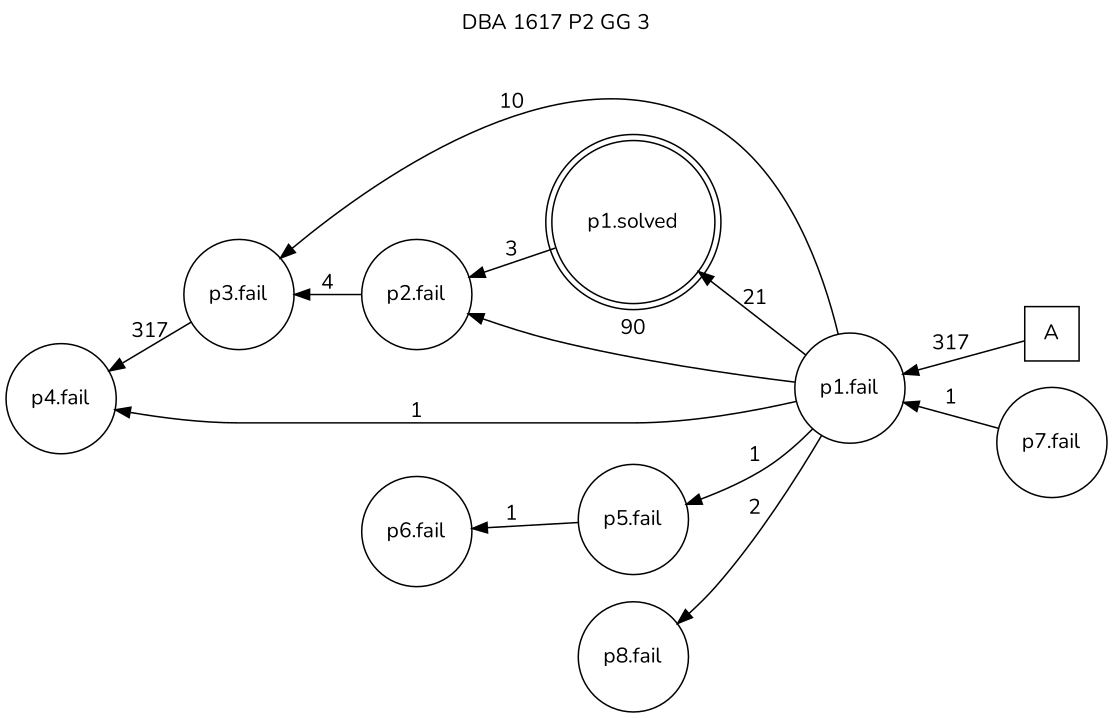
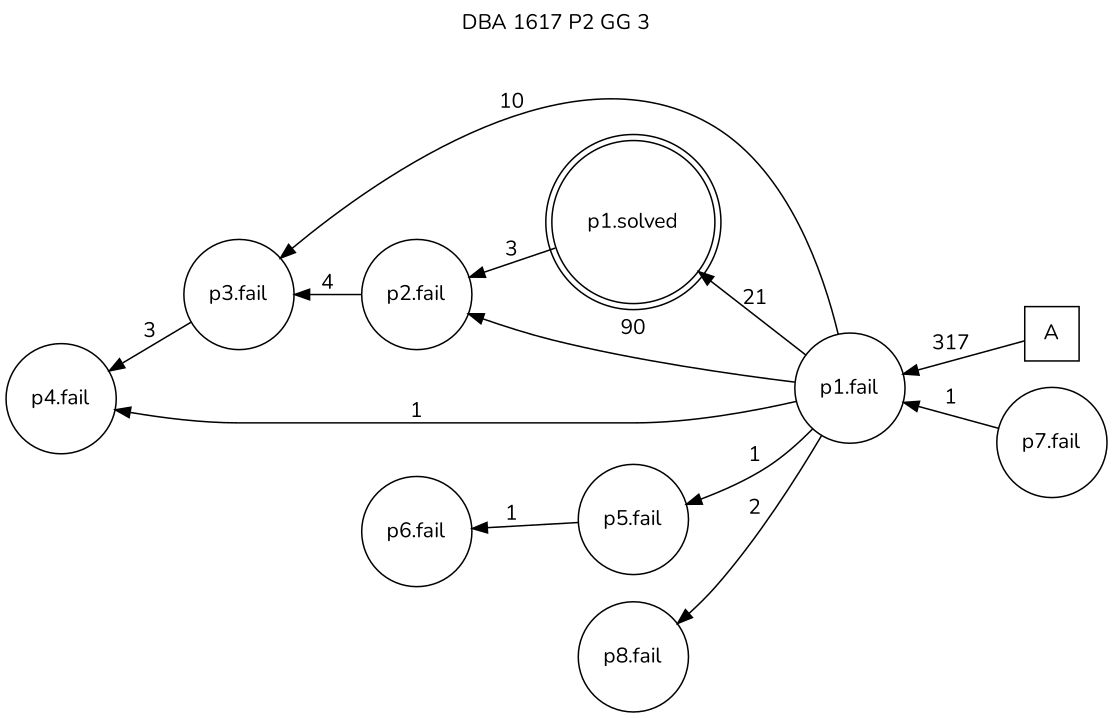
edge "p3.fail" -> "p4.fail": label "317" -> "3"
